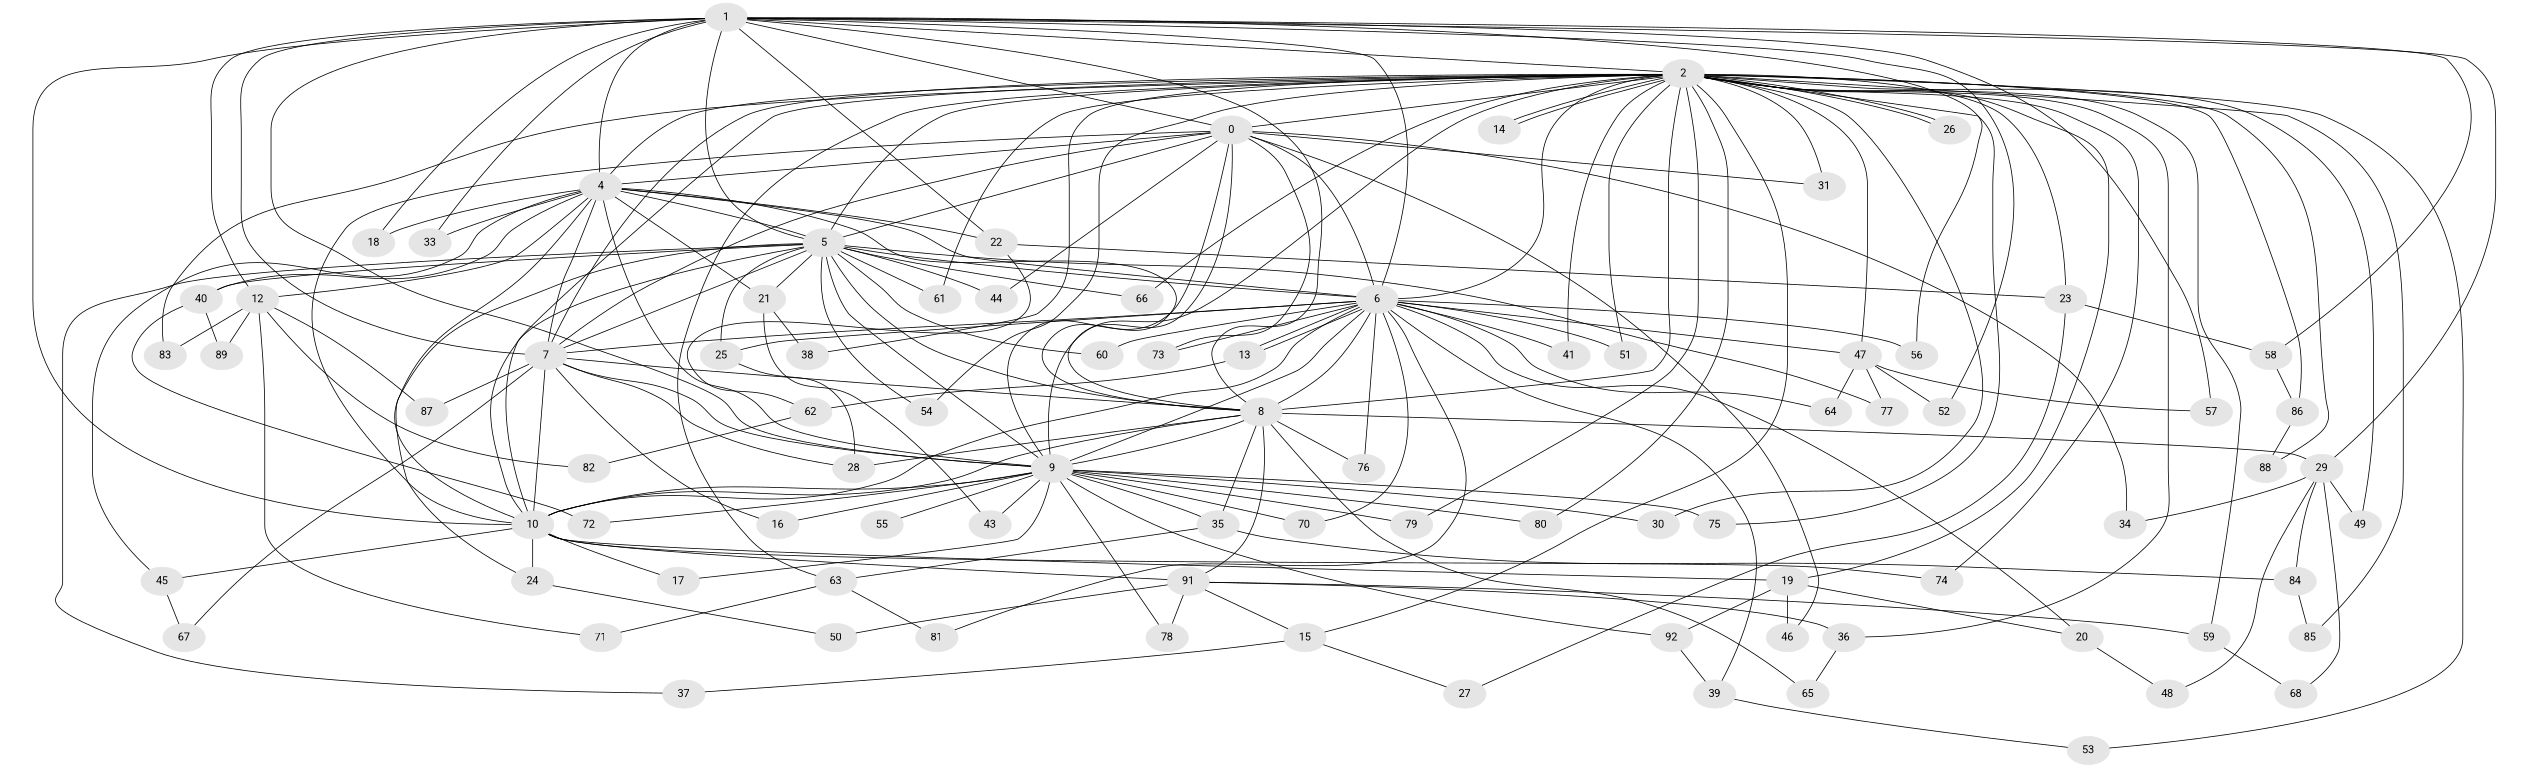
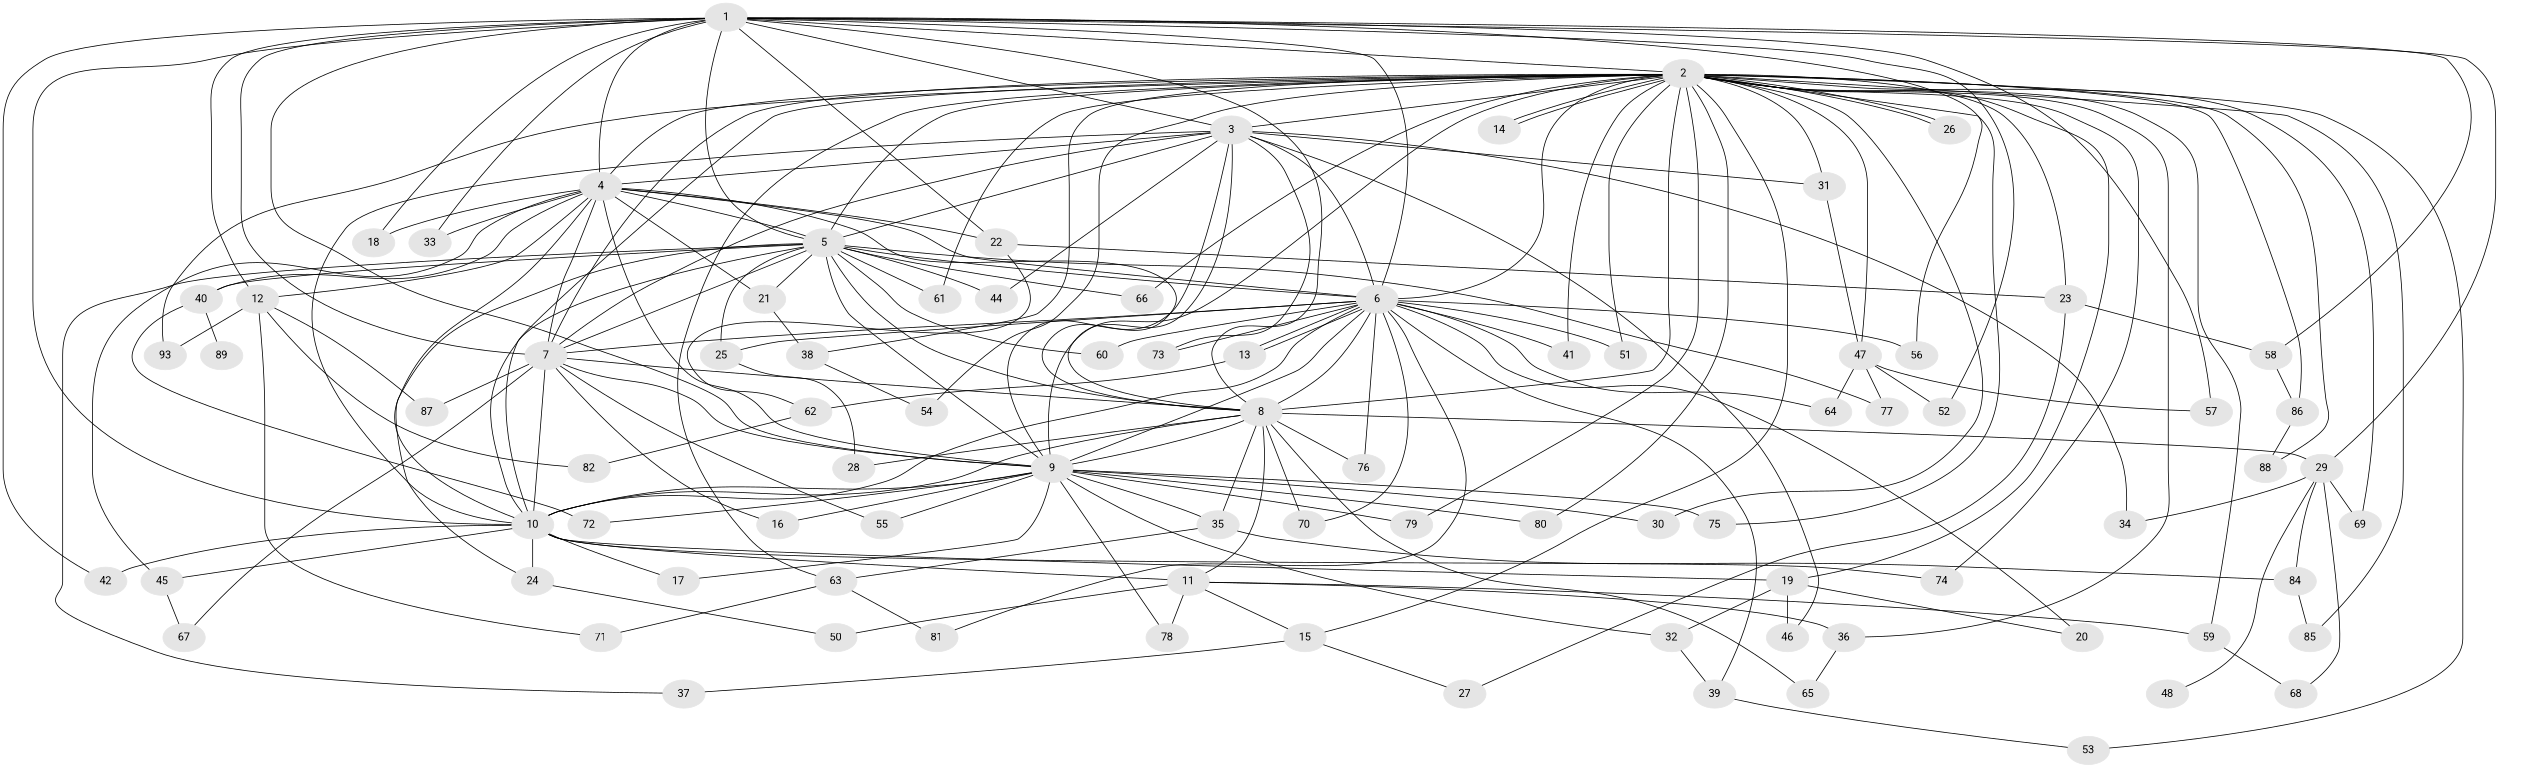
node "0": label "0" -> "3"
edge "12" -- "89": removed
edge "6" -- "47": now "31" -- "47"
edge "5" -- "54": now "38" -- "54"
node "83": label "83" -> "93"
edge "7" -- "28": now "7" -- "55"
edge "9" -- "70": now "8" -- "70"
node "43": removed
node "49": label "49" -> "69"
node "42": added
node "91": label "91" -> "11"
node "92": label "92" -> "32"
edge "20" -- "48": removed
